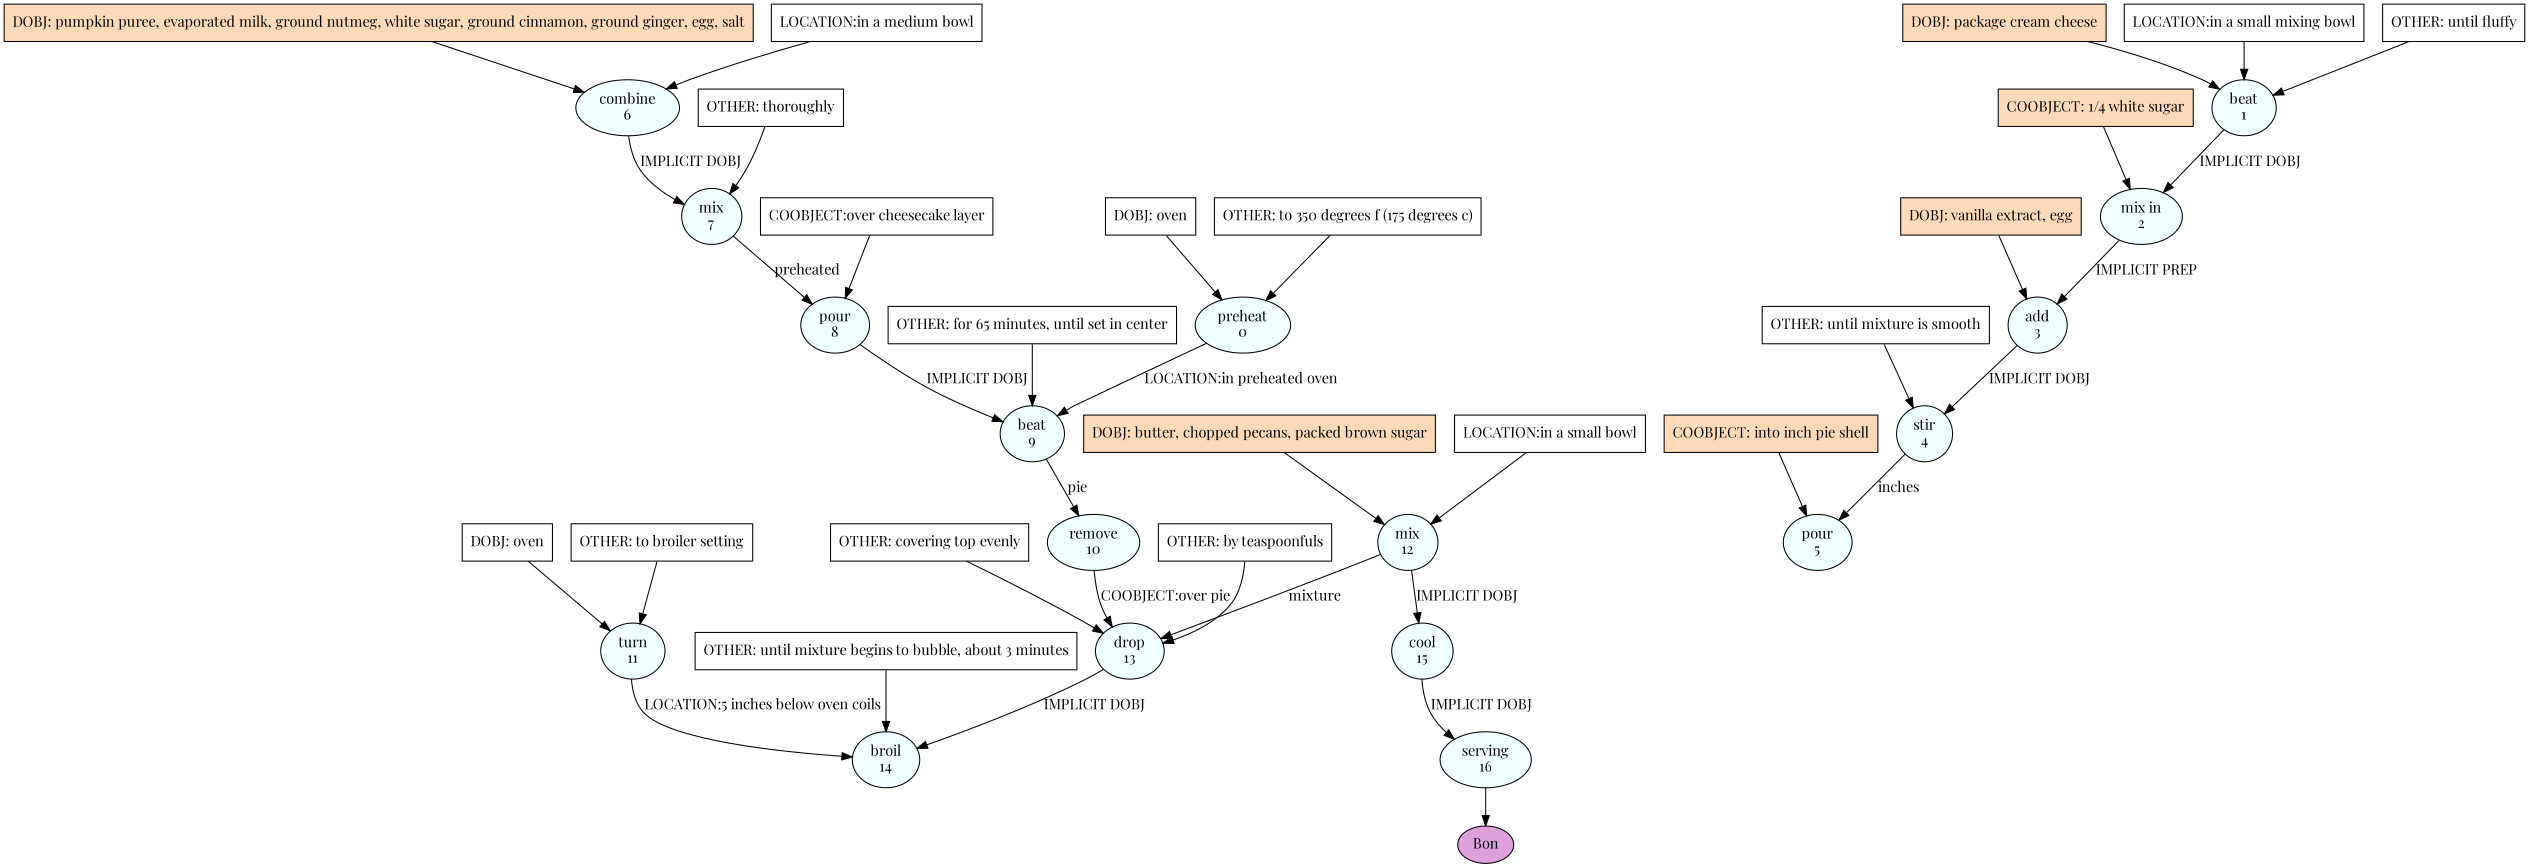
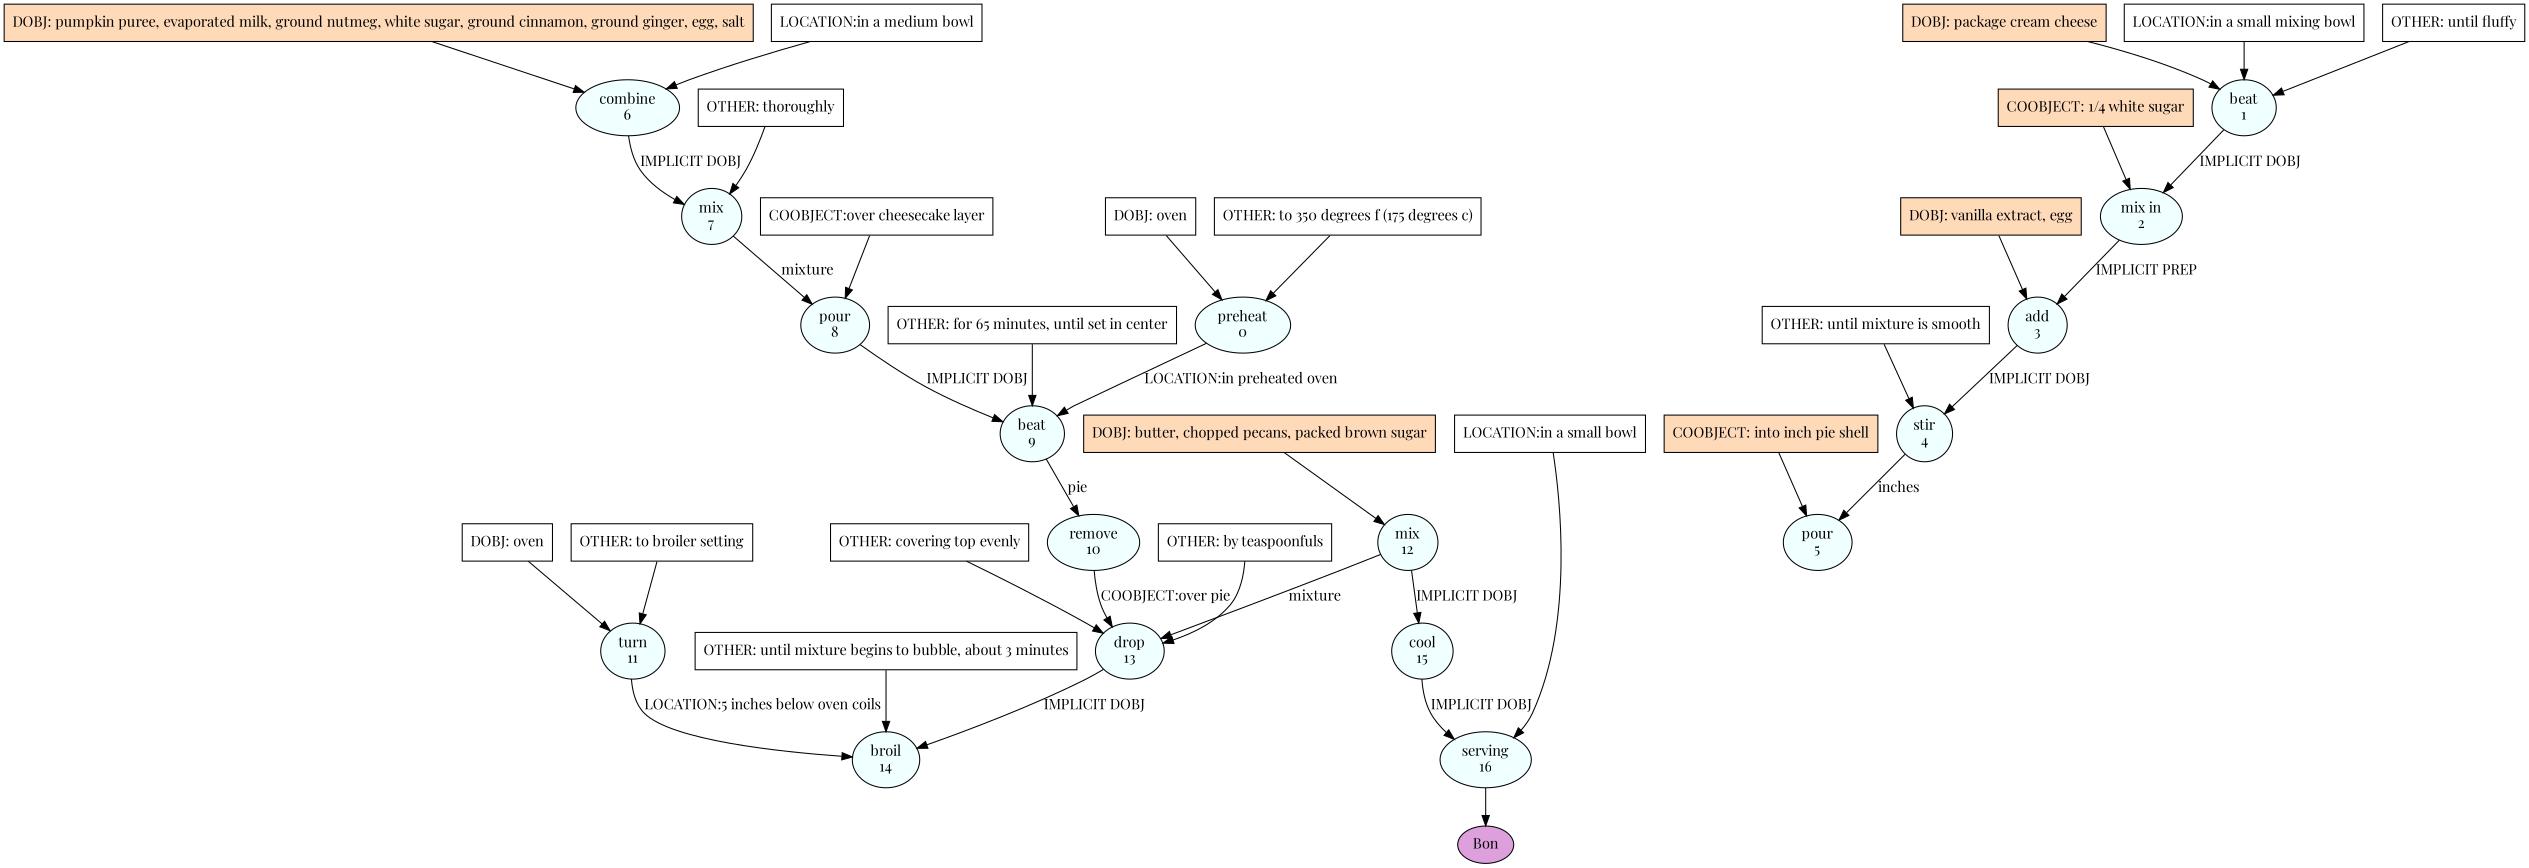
edge "mix 7" -> "pour 8": label "preheated" -> "mixture"
edge "LOCATION:in a small bowl" -> "mix 12": now "LOCATION:in a small bowl" -> "serving 16"
